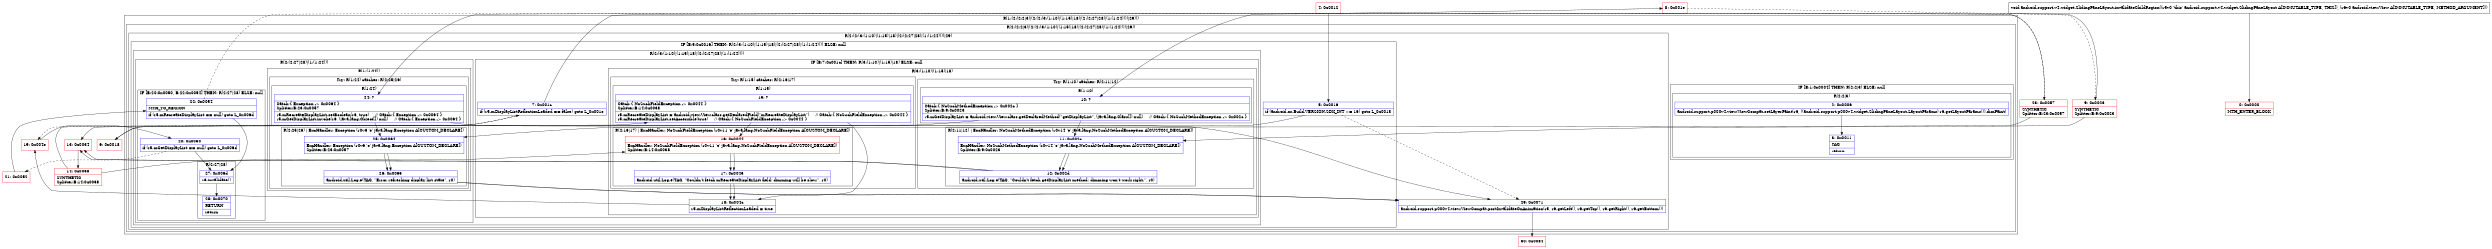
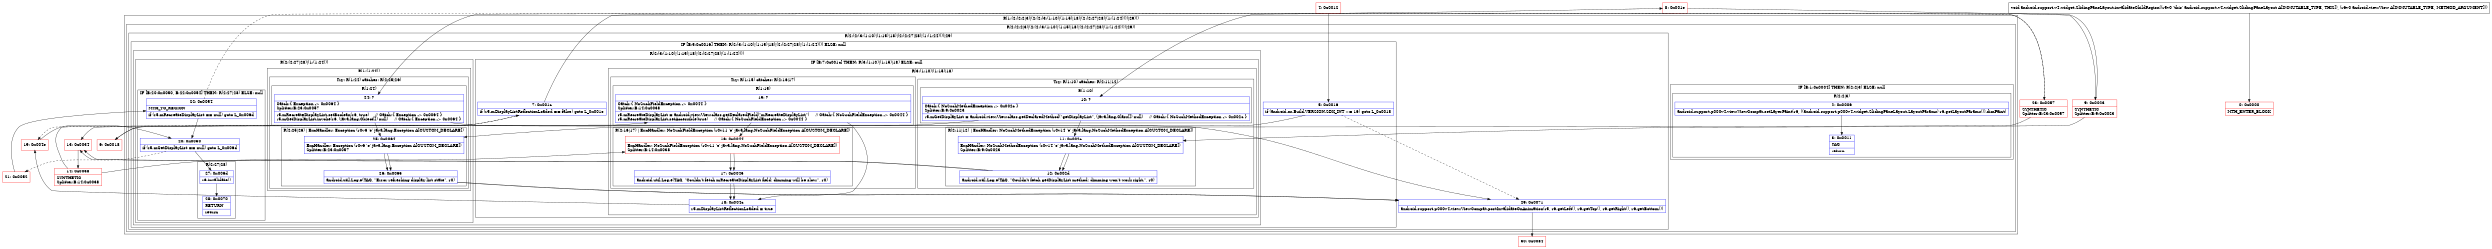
edge "8: 0x001e" -> "9: 0x0023": style dashed -> solid
edge "22: 0x0054" -> "27: 0x006d": now "22: 0x0054" -> "20: 0x0050"
